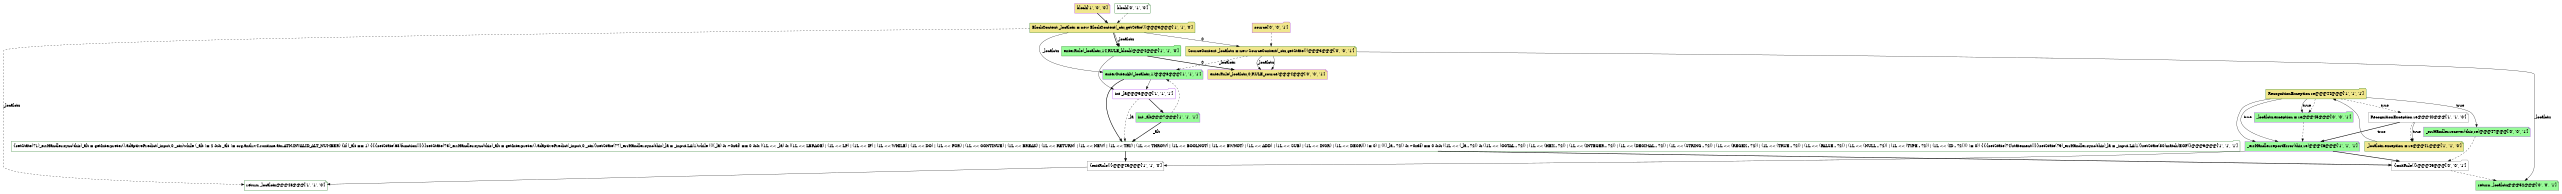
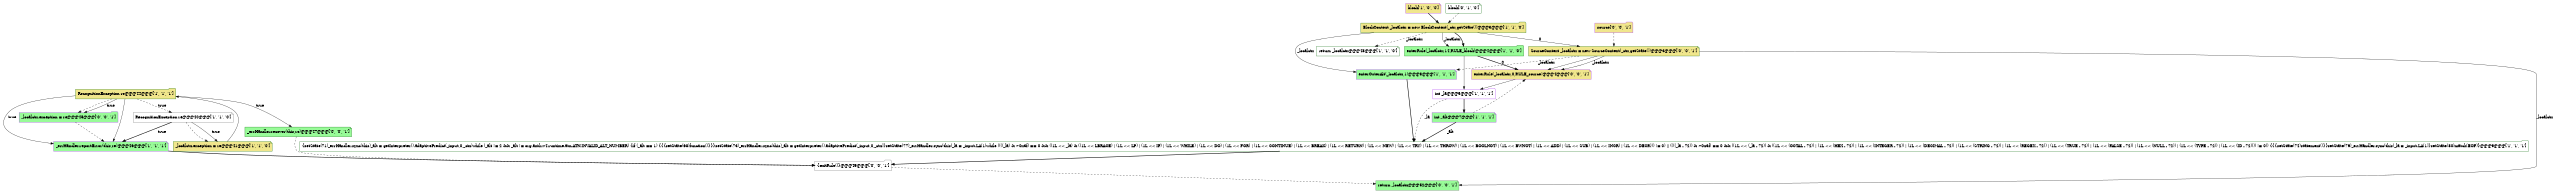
edge "enterOuterAlt(_localctx,1)@@@8@@@['1', '1', '1']" -> "int _la@@@5@@@['1', '1', '1']": now "enterRule(_localctx,0,RULE_source)@@@4@@@['0', '0', '1']" -> "int _la@@@5@@@['1', '1', '1']"
edge "int _alt@@@7@@@['1', '1', '1']" -> "enterOuterAlt(_localctx,1)@@@8@@@['1', '1', '1']": now "int _alt@@@7@@@['1', '1', '1']" -> "enterRule(_localctx,0,RULE_source)@@@4@@@['0', '0', '1']"
node "_errHandler.recover(this,re)@@@47@@@['0', '0', '1']": color purple -> darkgreen
node "{exitRule()}@@@45@@@['1', '1', '0']": removed
